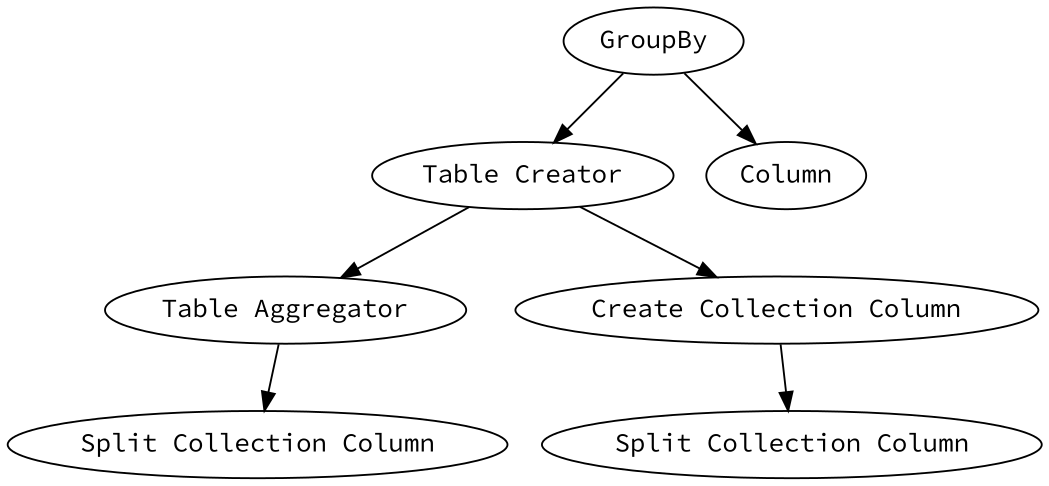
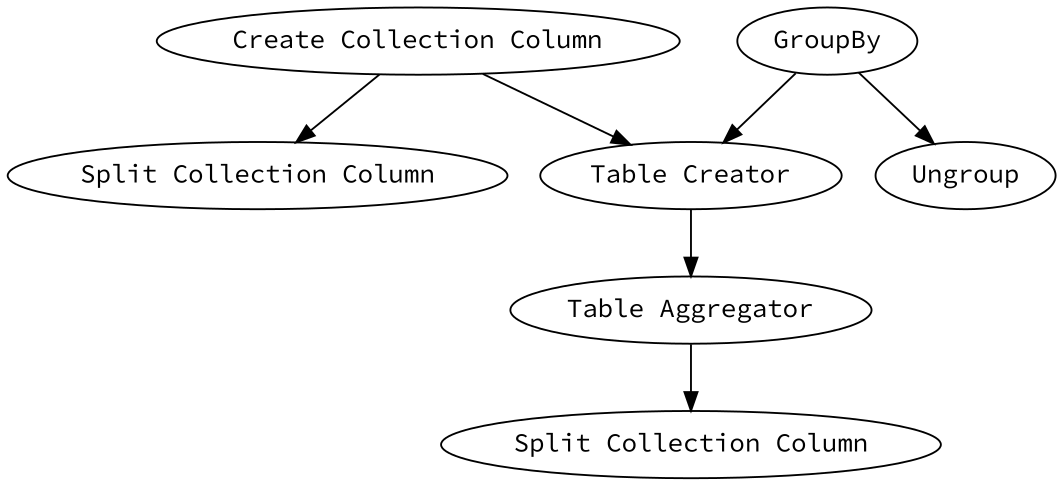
node "Column": label "Column" -> "Ungroup"
edge "Table Creator" -> "Create Collection Column": reversed
